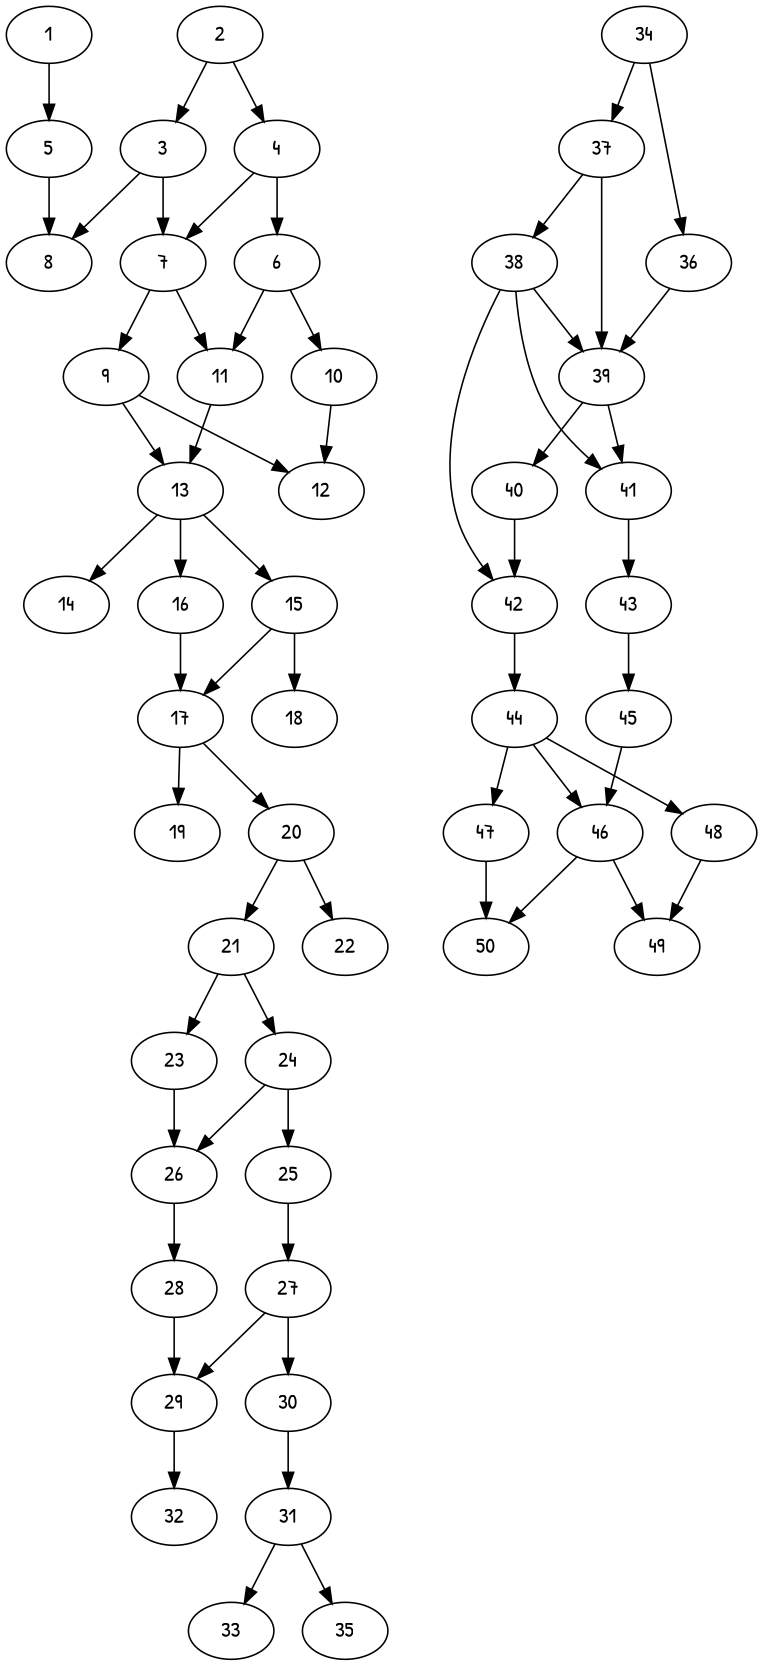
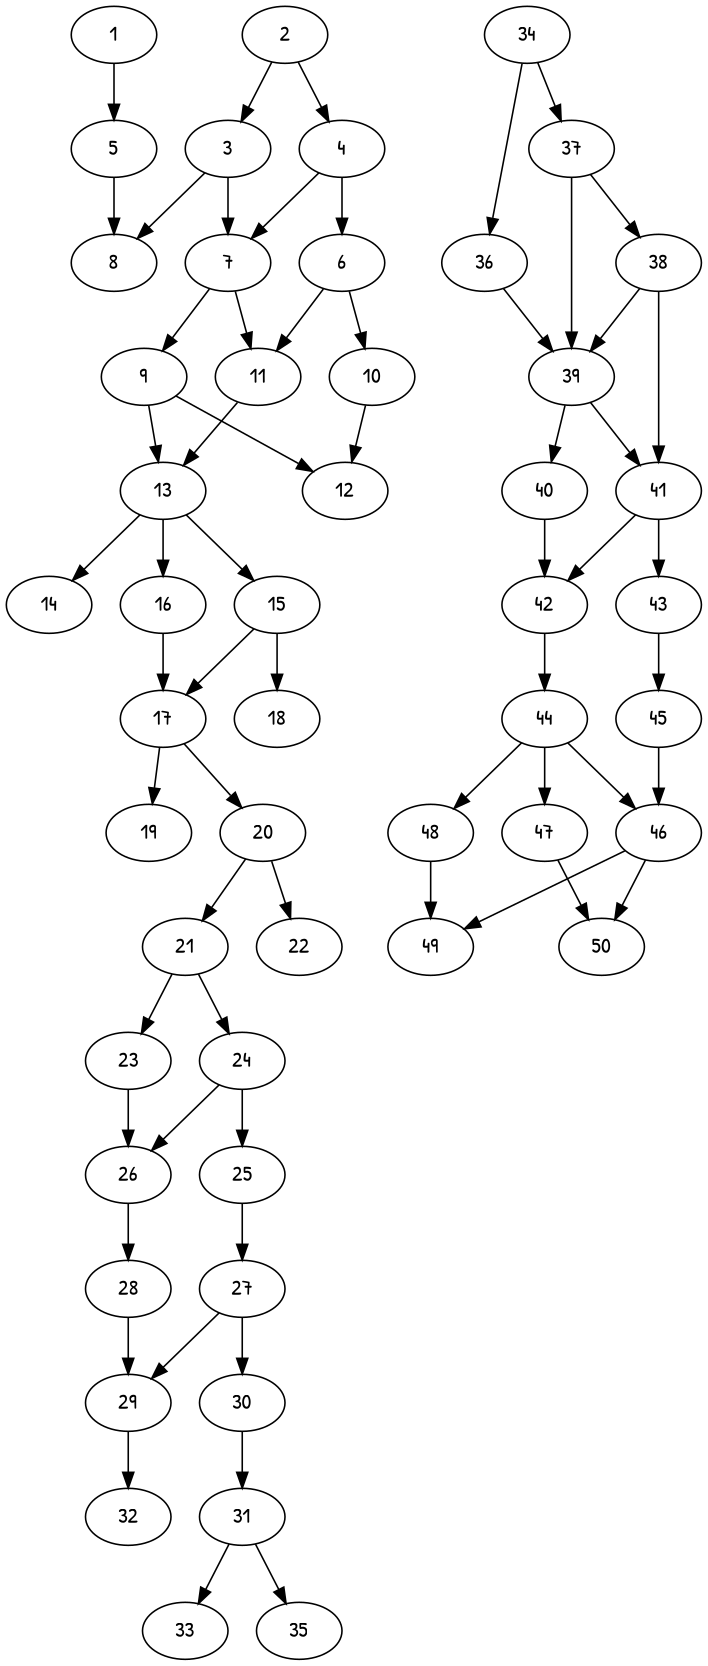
edge "38" -> "42": now "41" -> "42"
